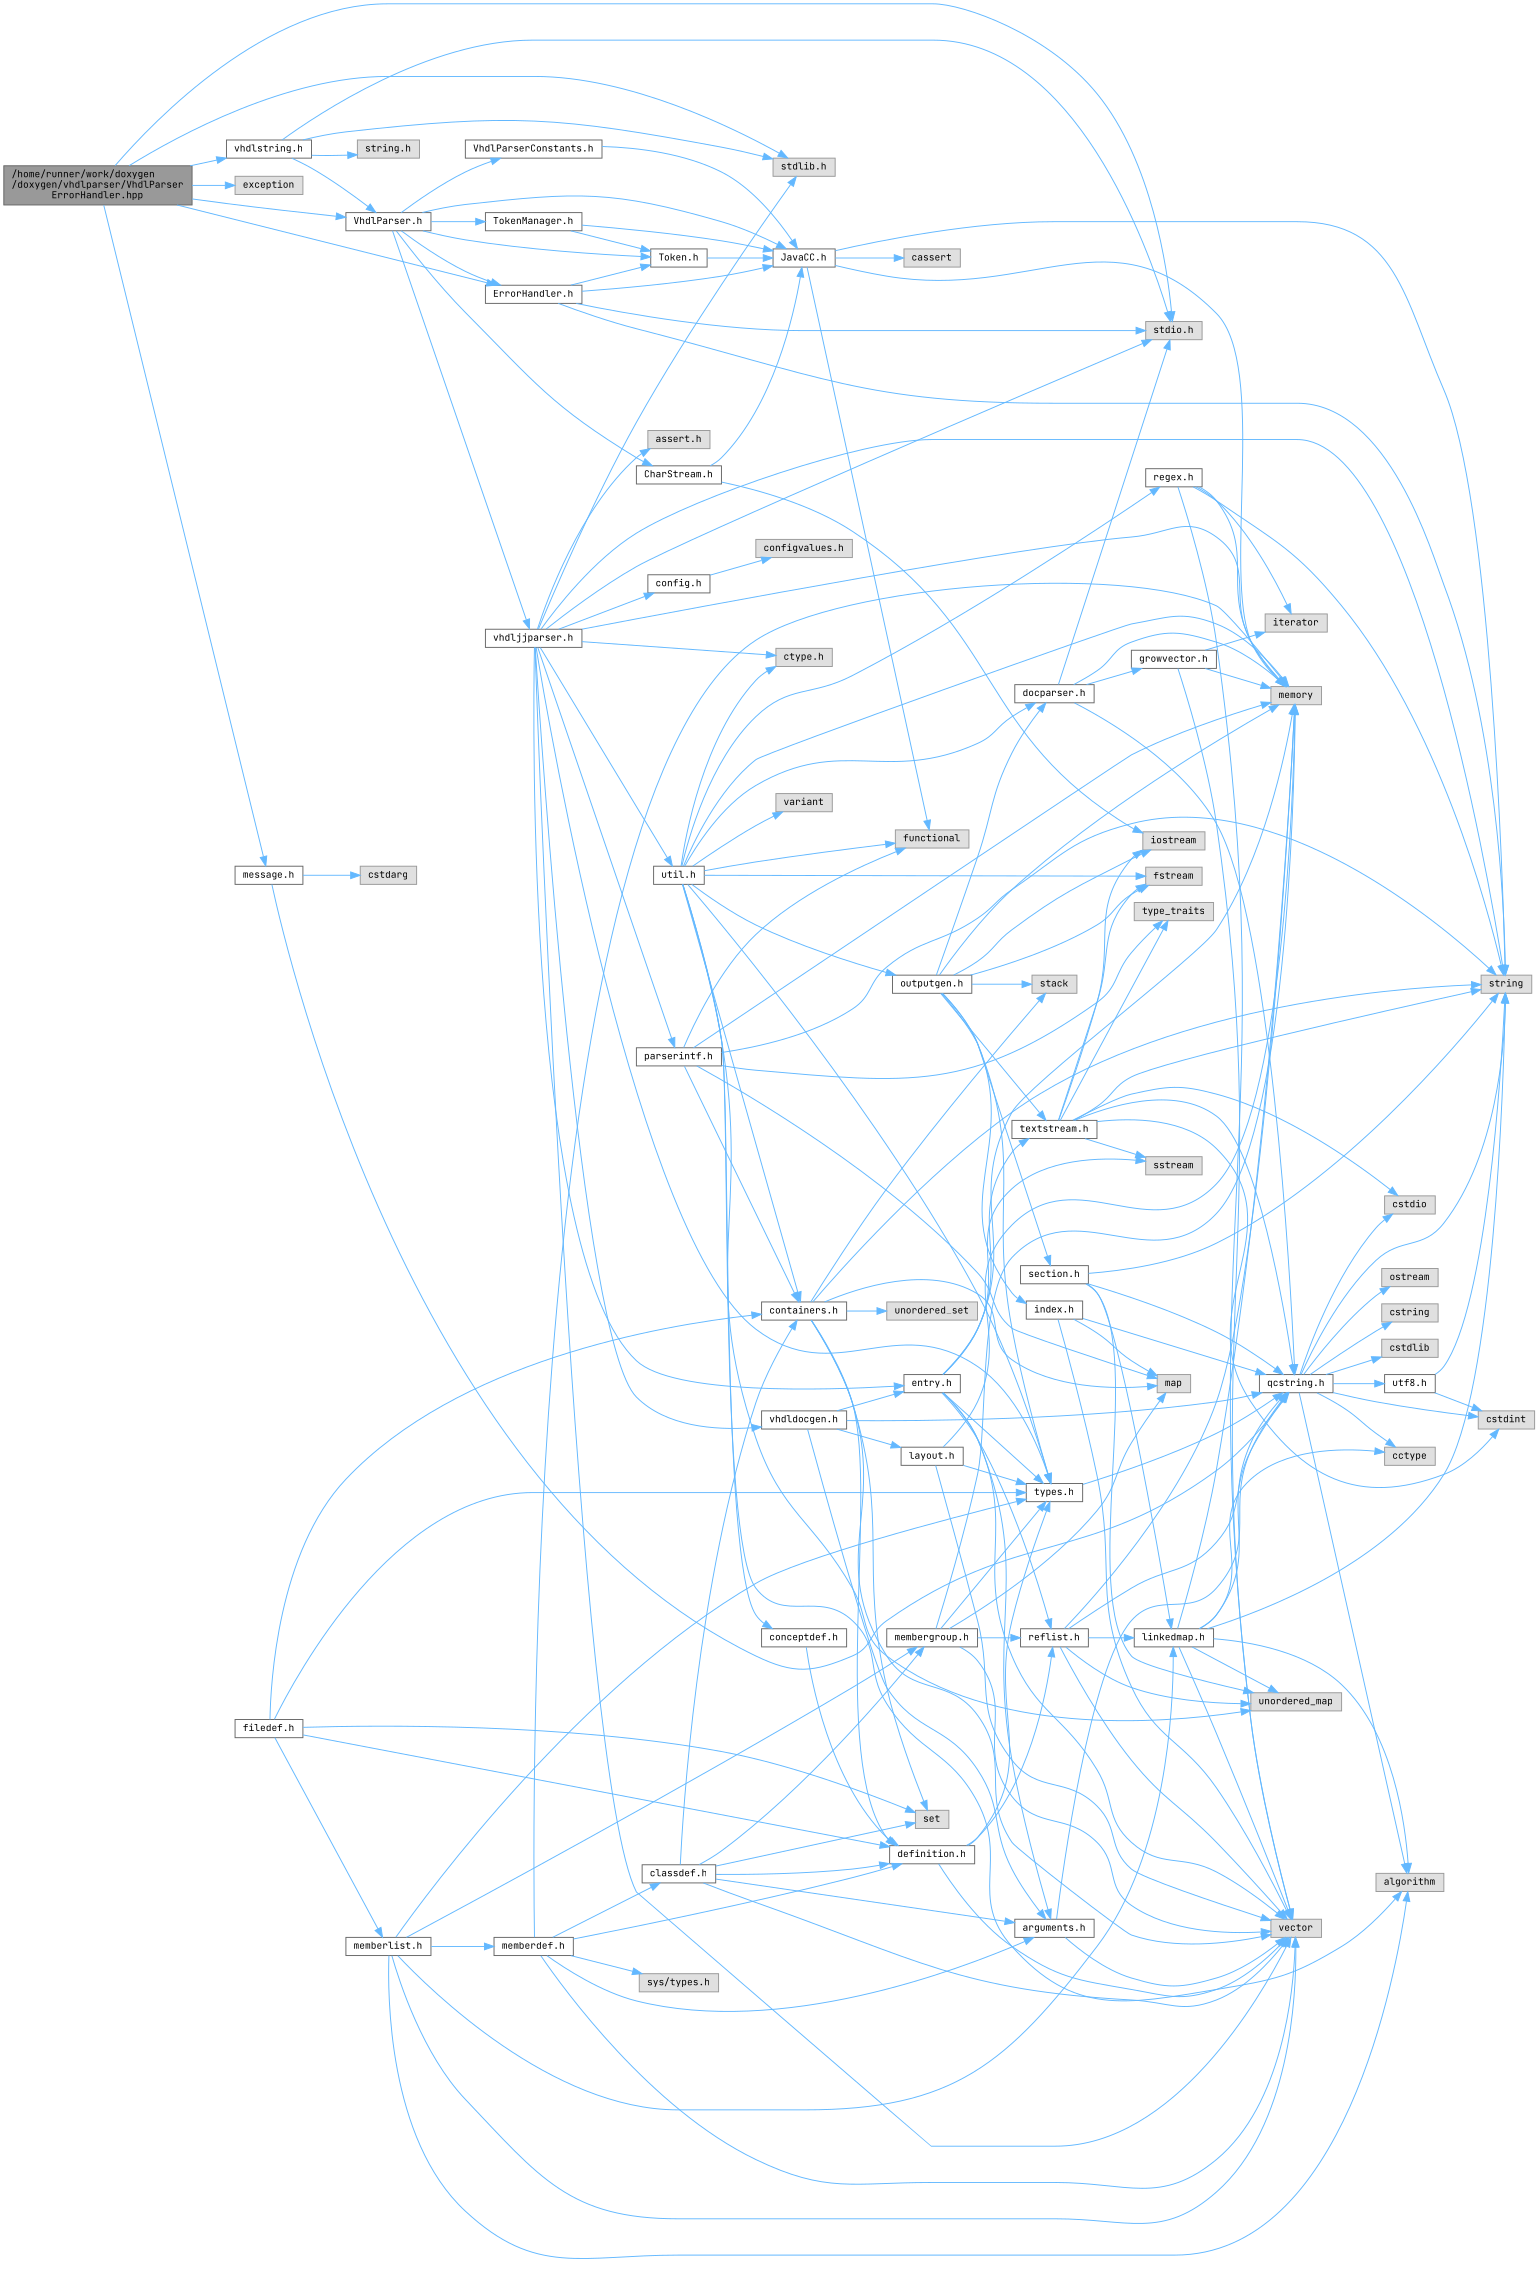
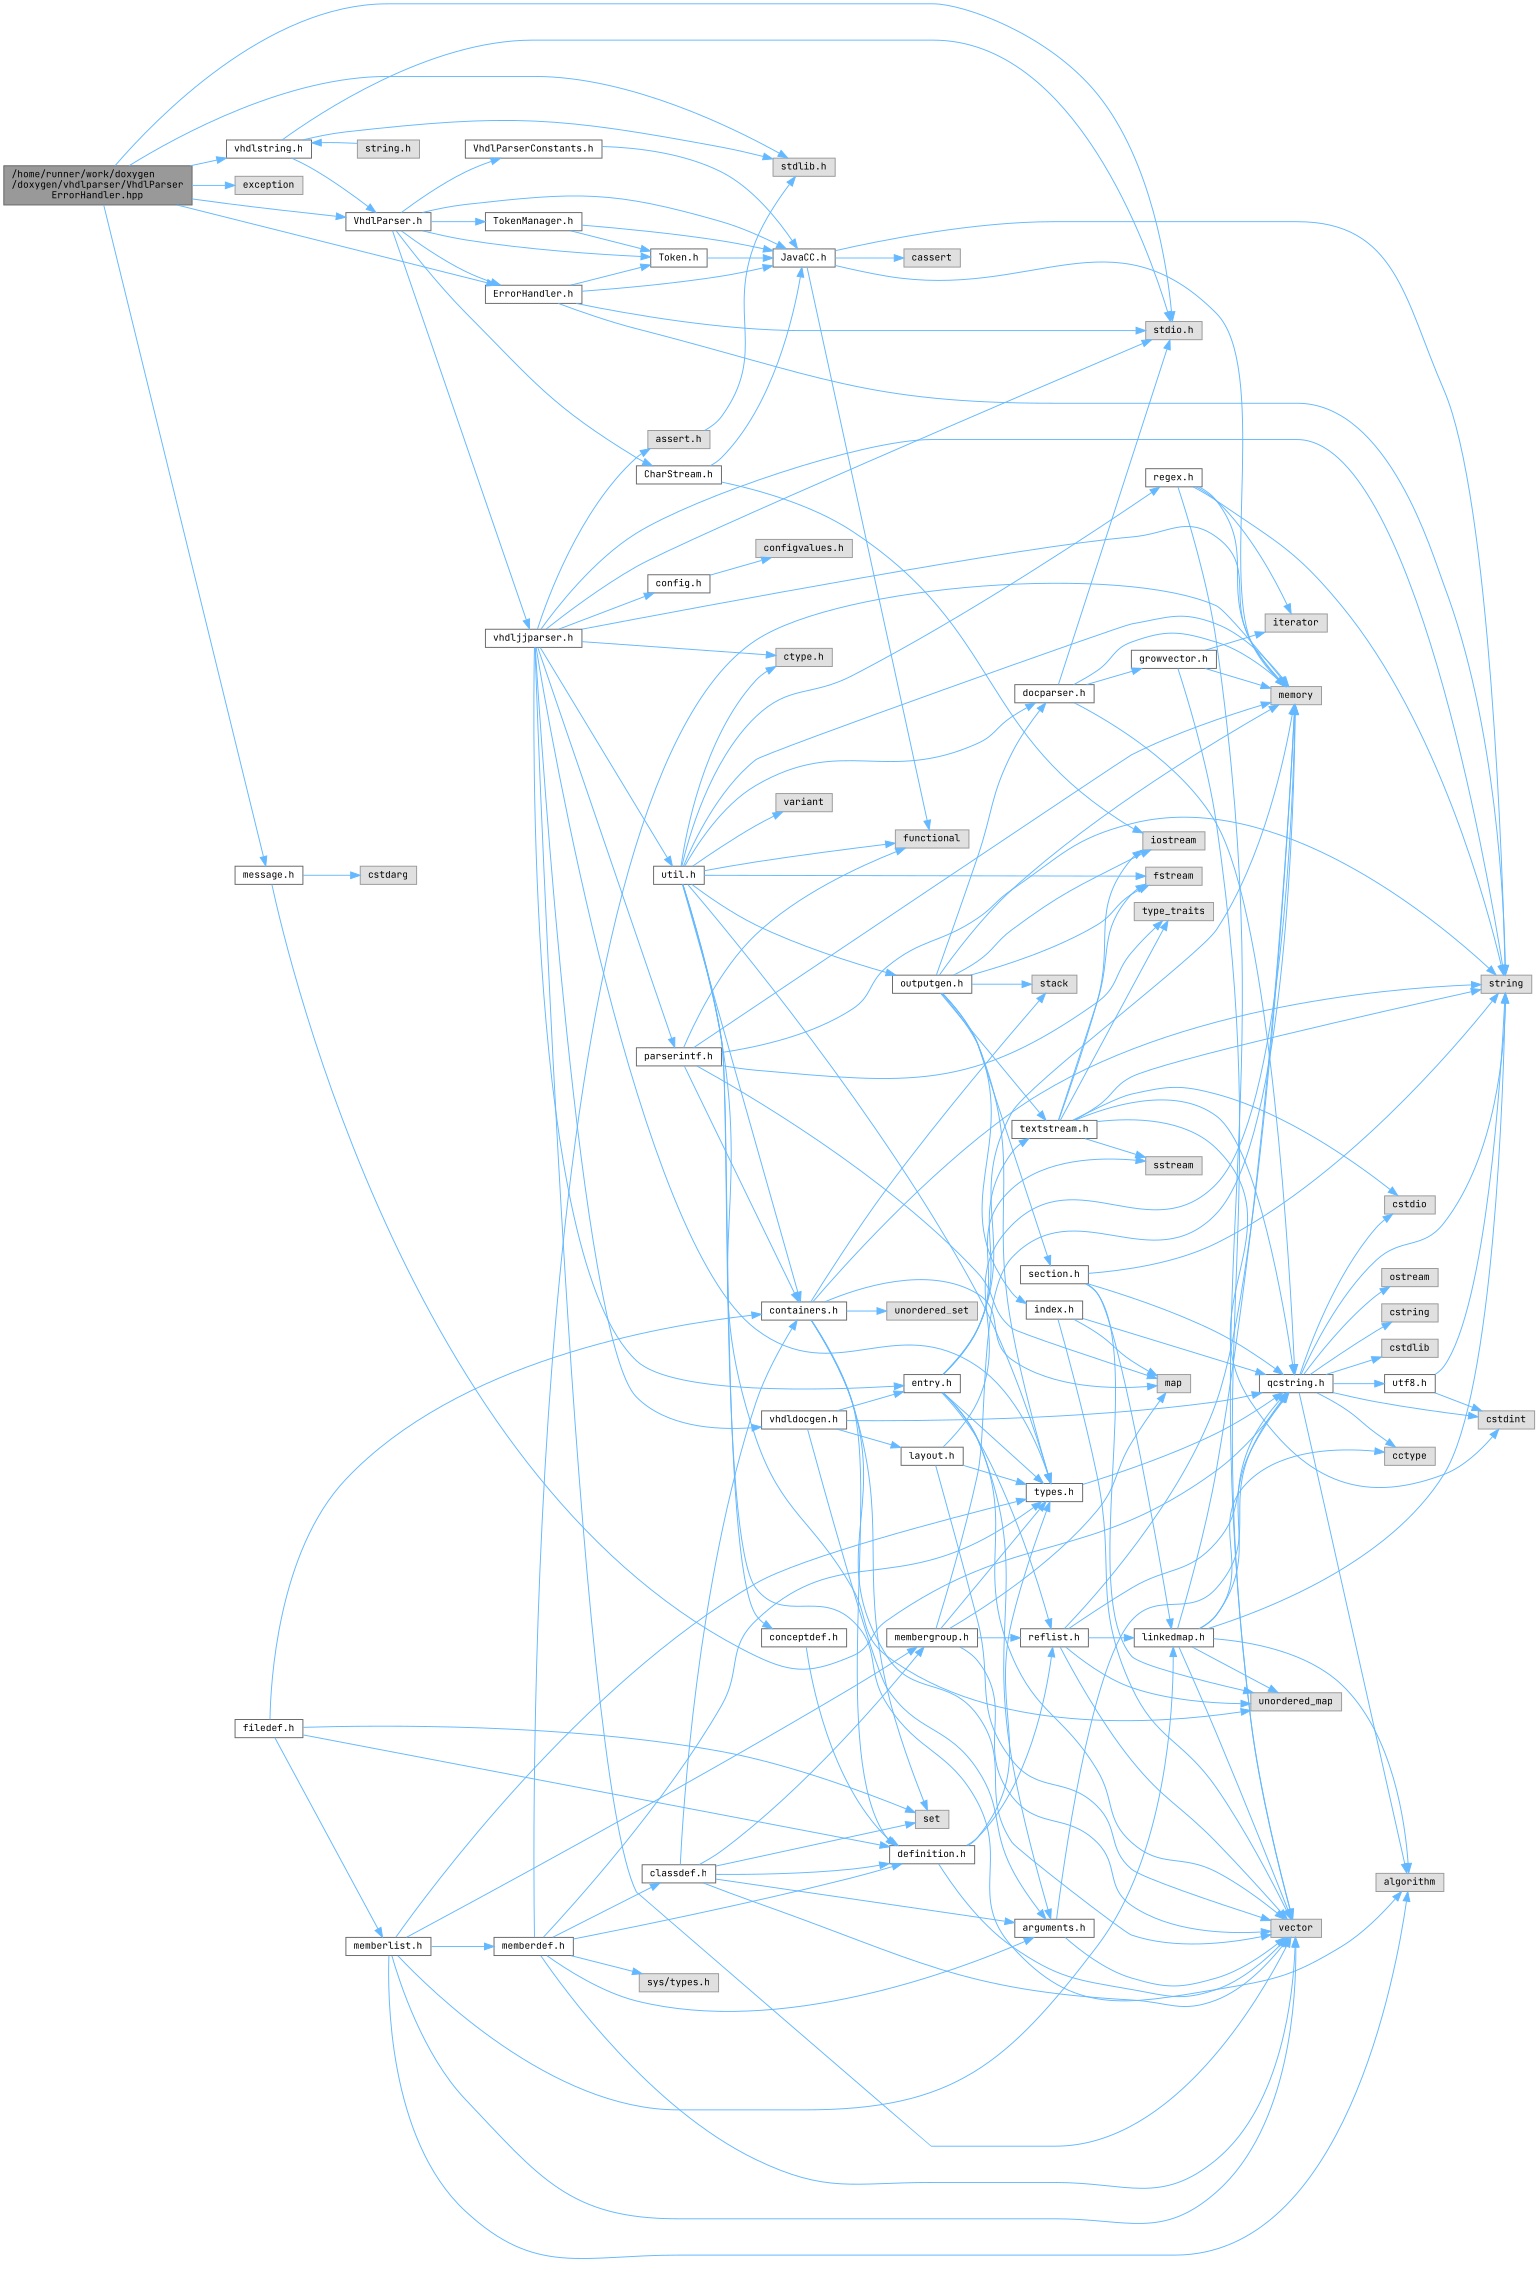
edge "vhdlstring.h" -> "string.h": reversed
edge "vhdljjparser.h" -> "stdlib.h": now "assert.h" -> "stdlib.h"
edge "filedef.h" -> "types.h": now "memberdef.h" -> "types.h"
